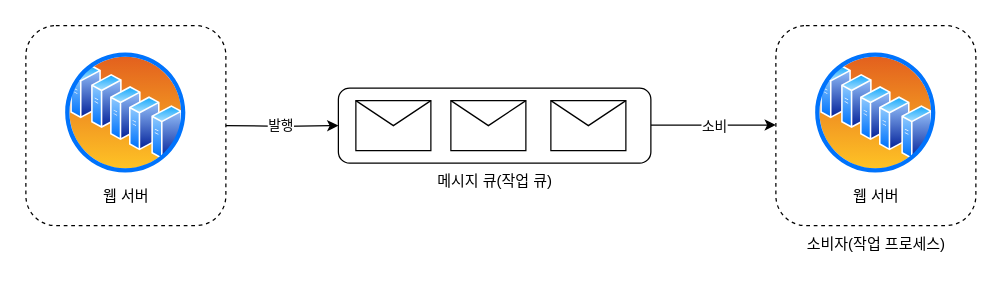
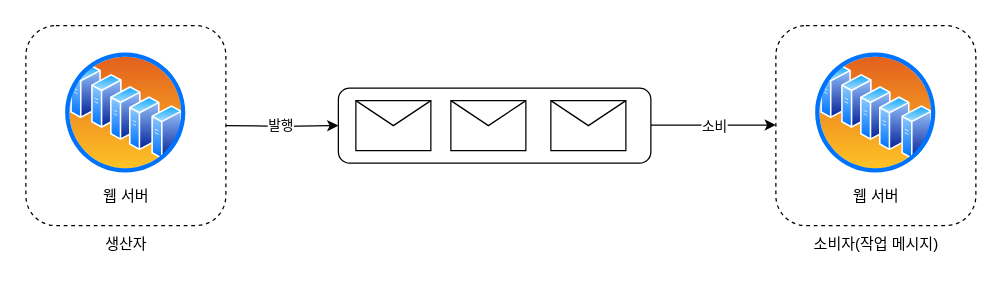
node "메시지 큐(작업 큐)": removed
node "생산자": added
node "소비자(작업 프로세스)": label "소비자(작업 프로세스)" -> "소비자(작업 메시지)"
